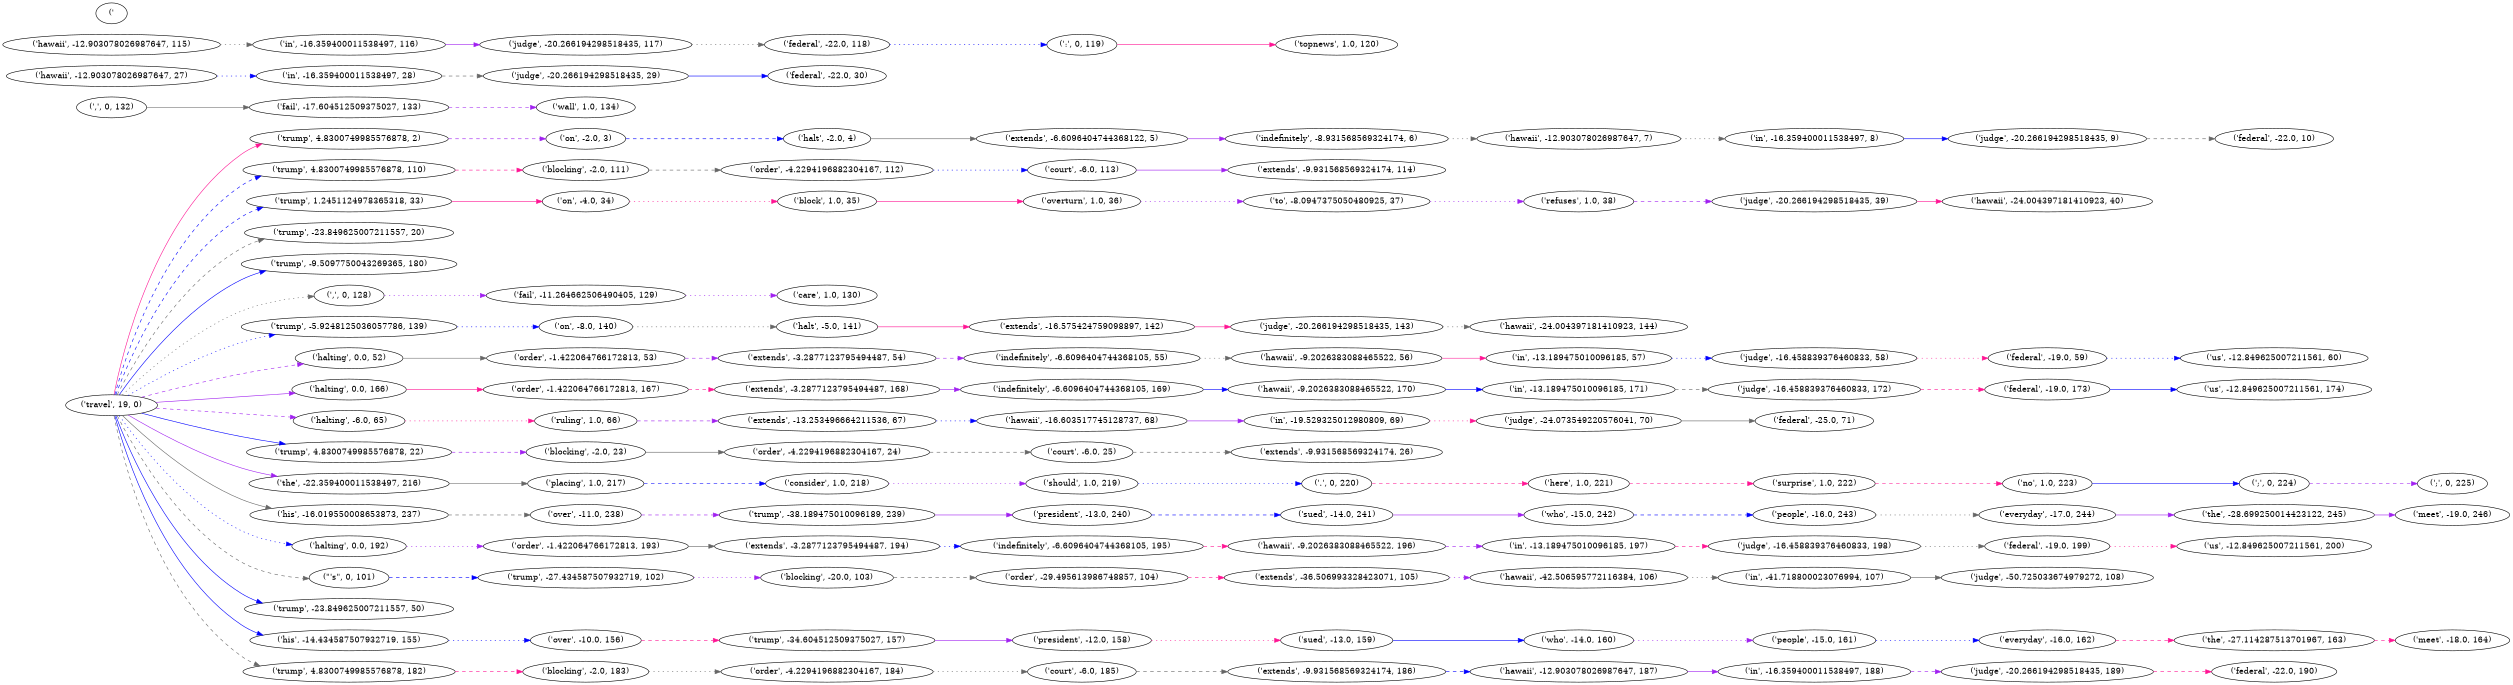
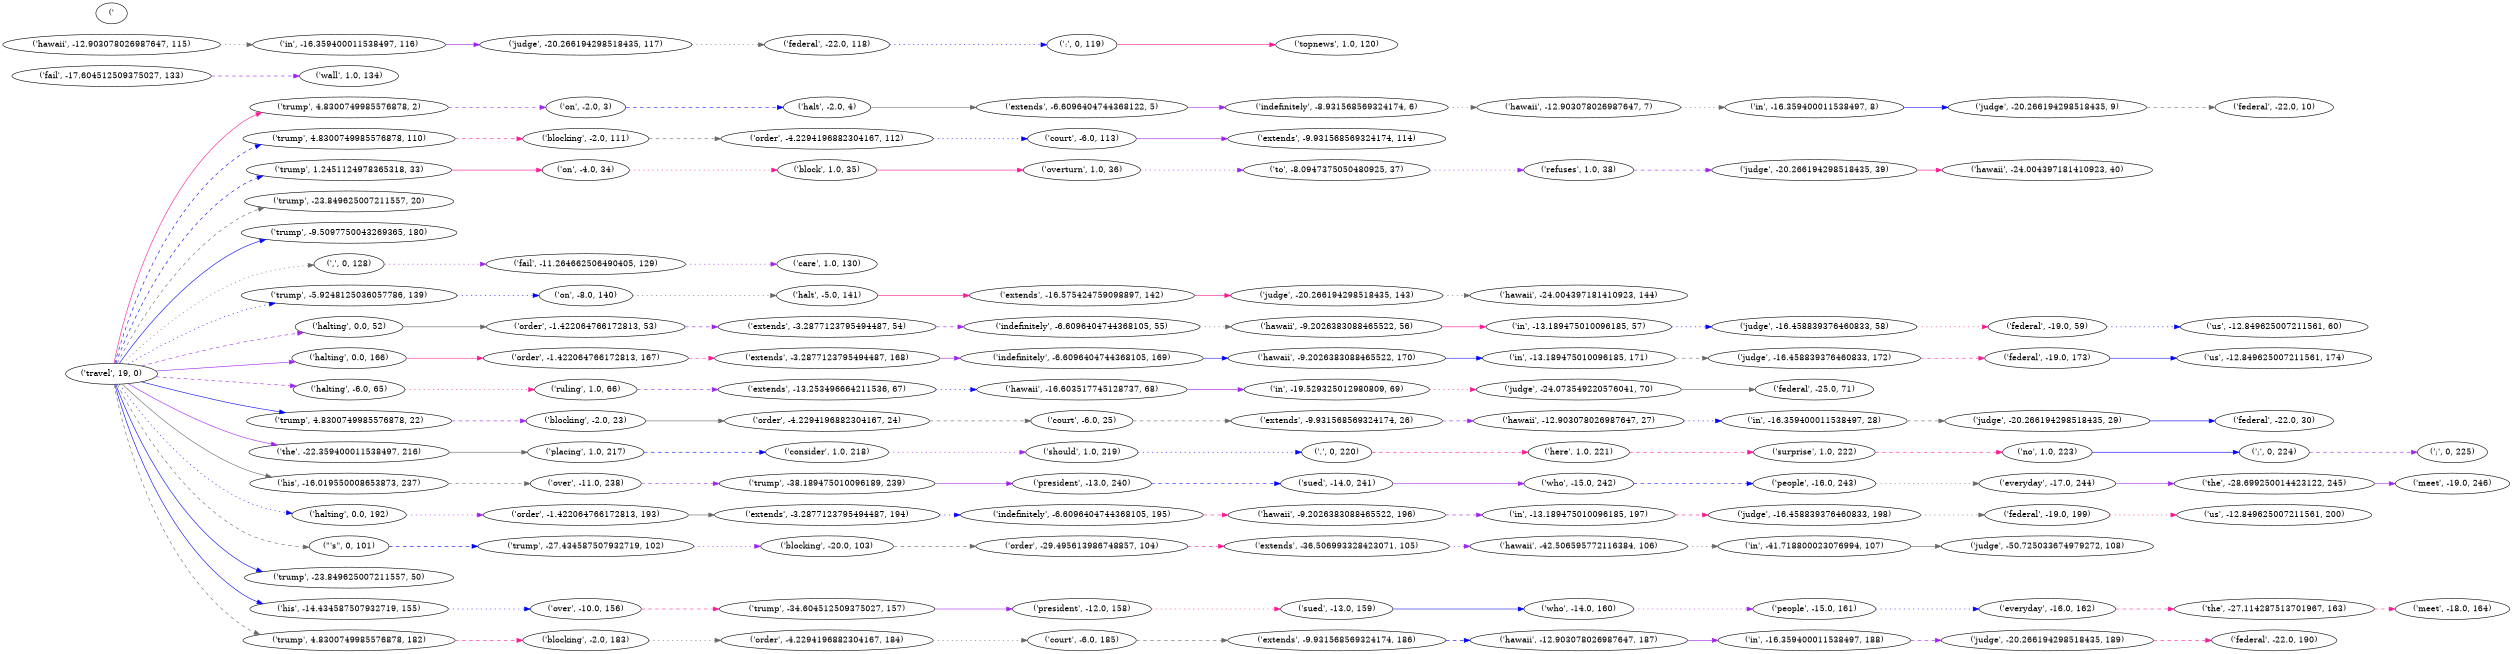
node "(',', 0, 132)": removed
edge "('extends', -9.931568569324174, 26)" -> "('hawaii', -12.903078026987647, 27)": added
